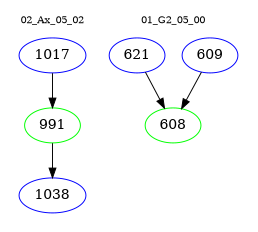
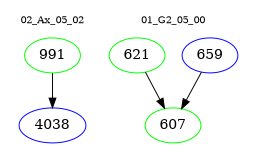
node "1017": removed
node "621": color blue -> green
node "609": label "609" -> "659"
node "608": label "608" -> "607"
node "1038": label "1038" -> "4038"
